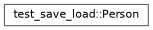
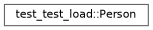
node "test_save_load::Person": label "test_save_load::Person" -> "test_test_load::Person"
